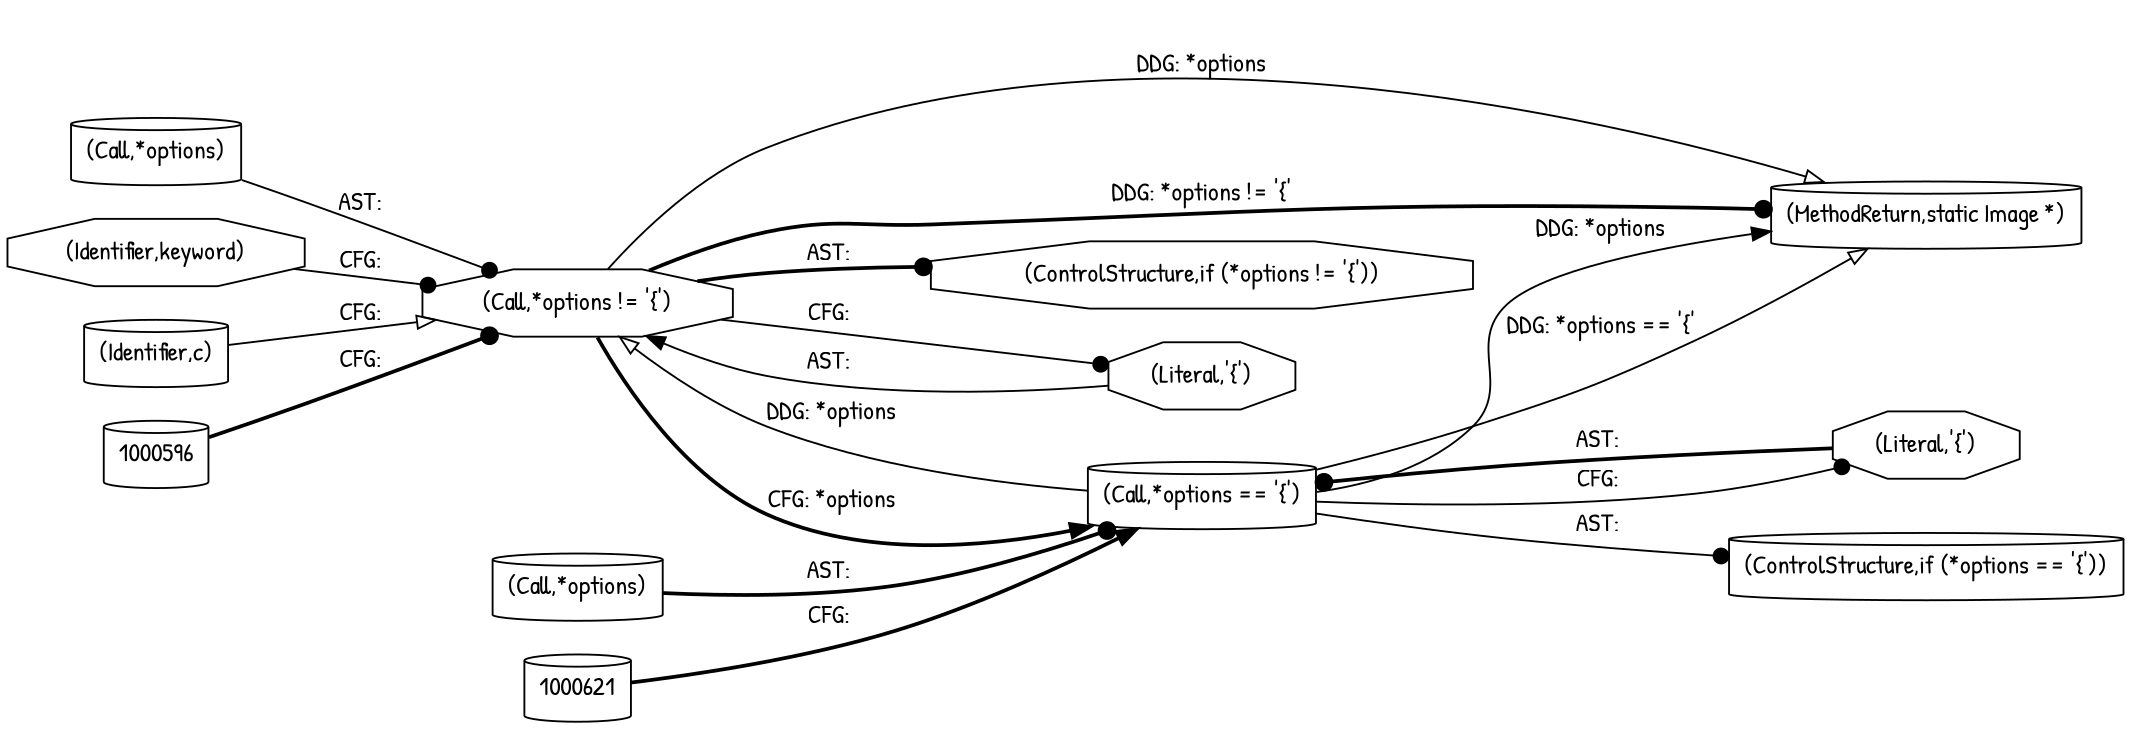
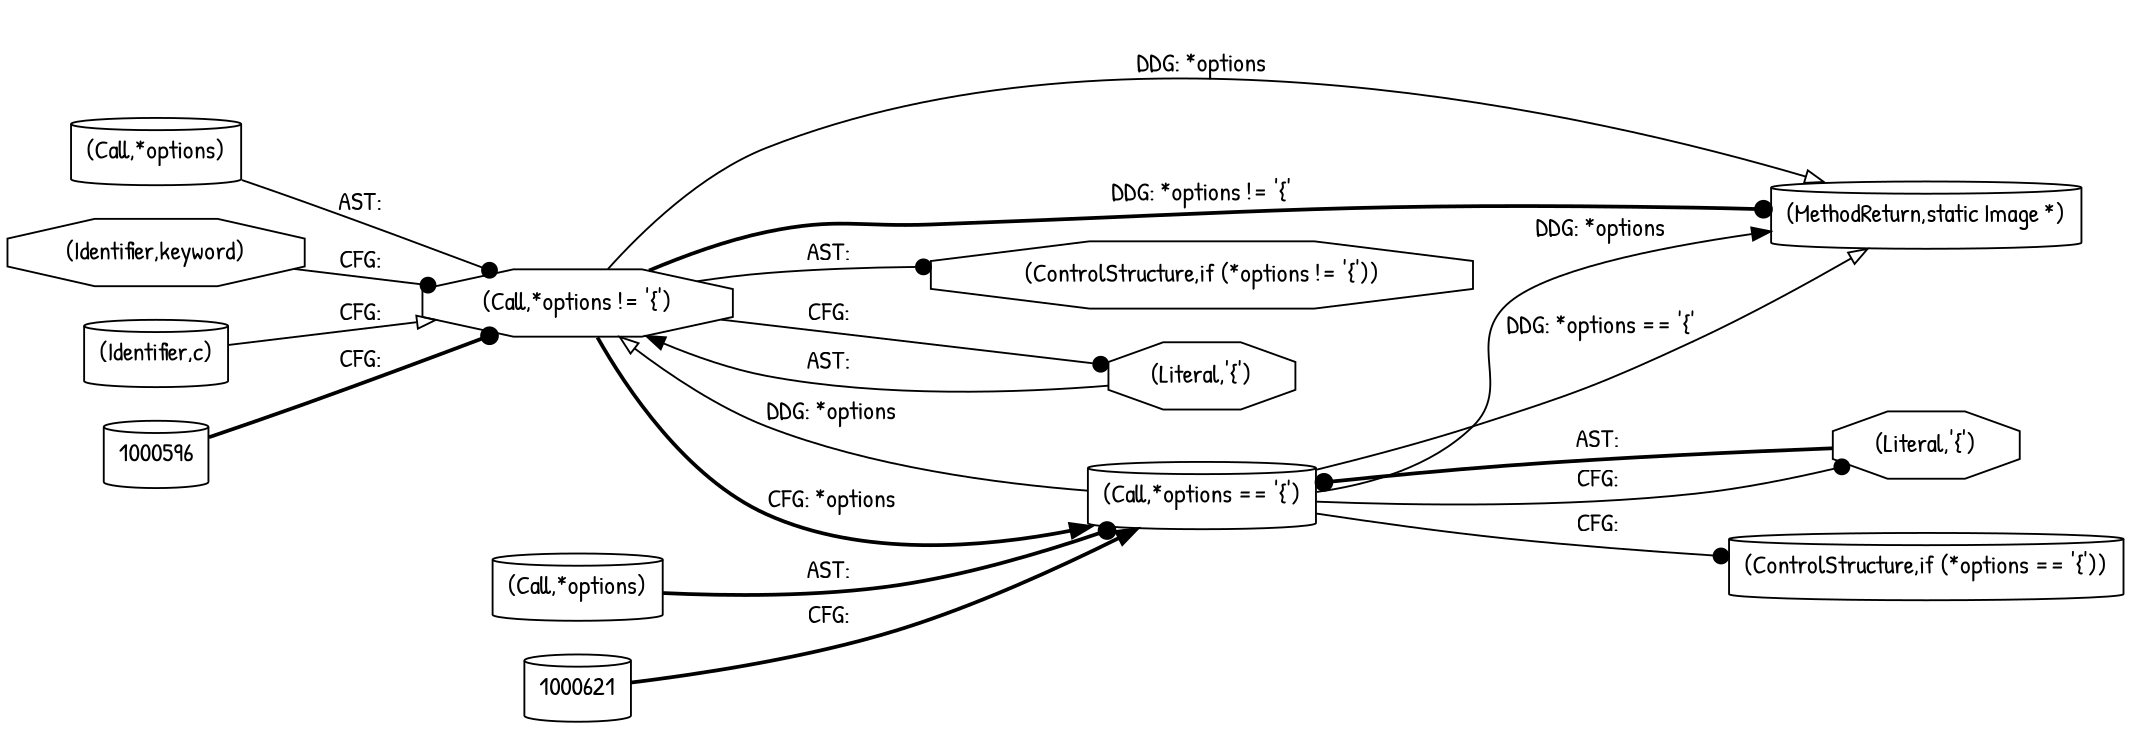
edge "(Call,*options != '{')" -> "(ControlStructure,if (*options != '{'))": style bold -> solid
edge "(Call,*options == '{')" -> "(ControlStructure,if (*options == '{'))": label "AST: " -> "CFG: "
